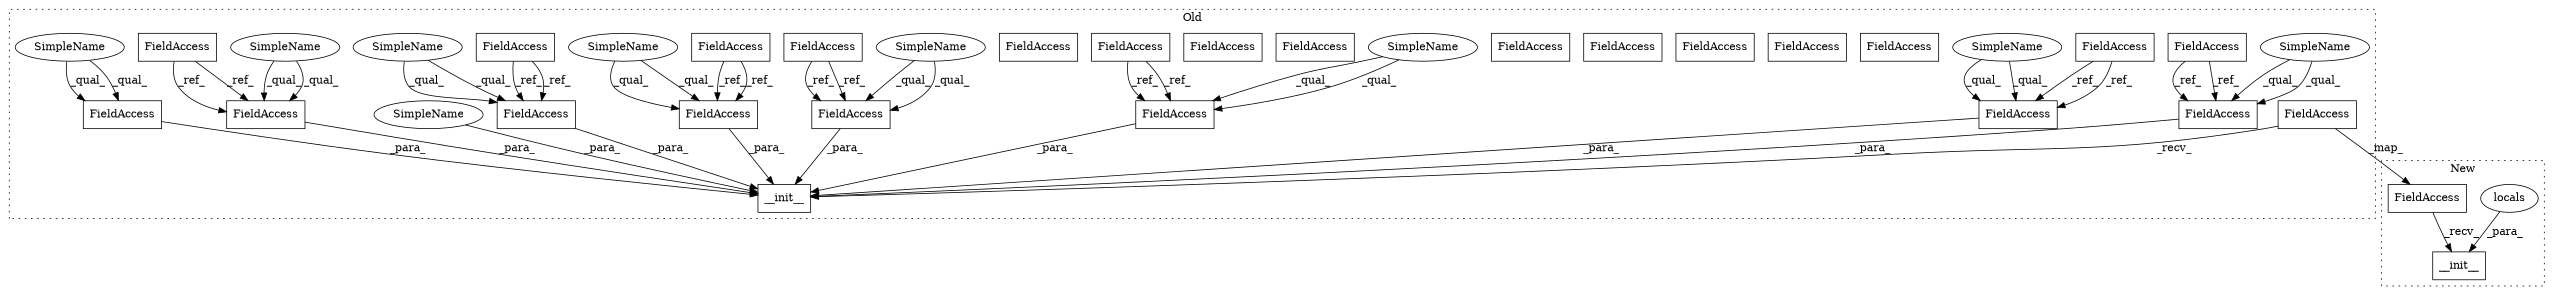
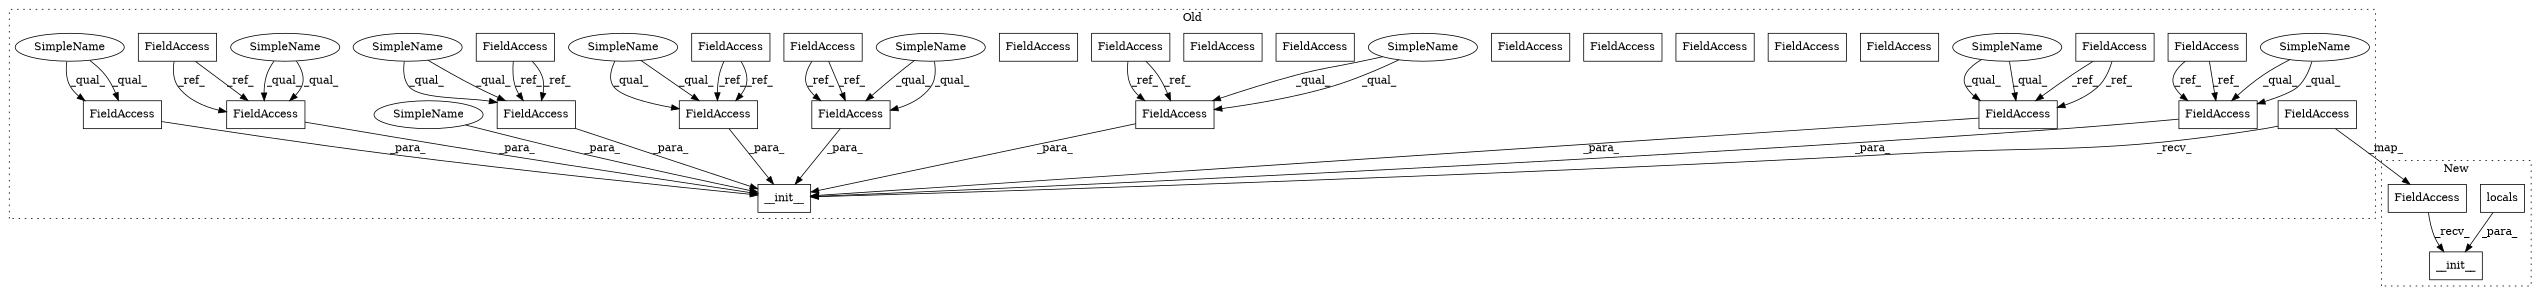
node "locals": shape ellipse -> box
